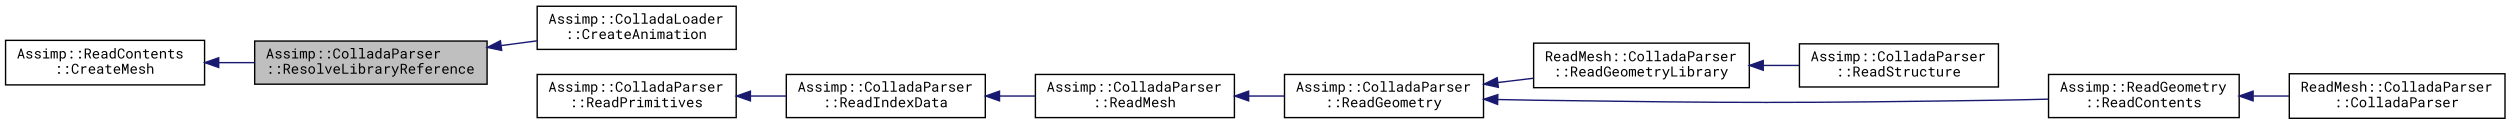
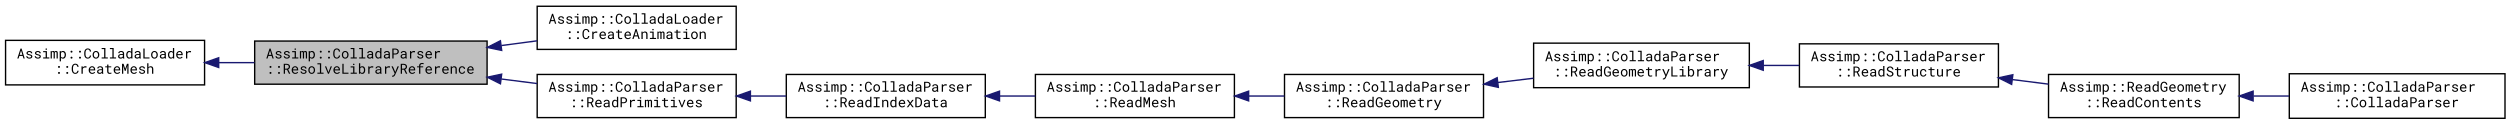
node "Assimp::ReadContents ::CreateMesh": label "Assimp::ReadContents ::CreateMesh" -> "Assimp::ColladaLoader ::CreateMesh"
node "ReadMesh::ColladaParser ::ReadGeometryLibrary": label "ReadMesh::ColladaParser ::ReadGeometryLibrary" -> "Assimp::ColladaParser ::ReadGeometryLibrary"
edge "Assimp::ColladaParser ::ReadPrimitives" -> "Assimp::ColladaParser ::ResolveLibraryReference": added
node "ReadMesh::ColladaParser ::ColladaParser": label "ReadMesh::ColladaParser ::ColladaParser" -> "Assimp::ColladaParser ::ColladaParser"
edge "Assimp::ReadGeometry ::ReadContents" -> "Assimp::ColladaParser ::ReadGeometry": now "Assimp::ReadGeometry ::ReadContents" -> "Assimp::ColladaParser ::ReadStructure"
